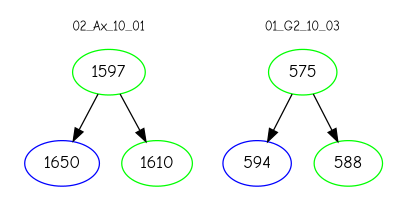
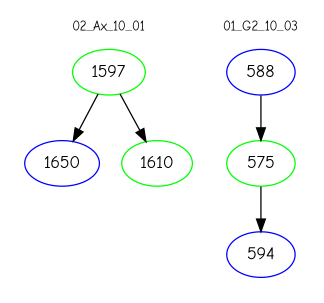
edge "575" -> "588": reversed
node "588": color green -> blue
